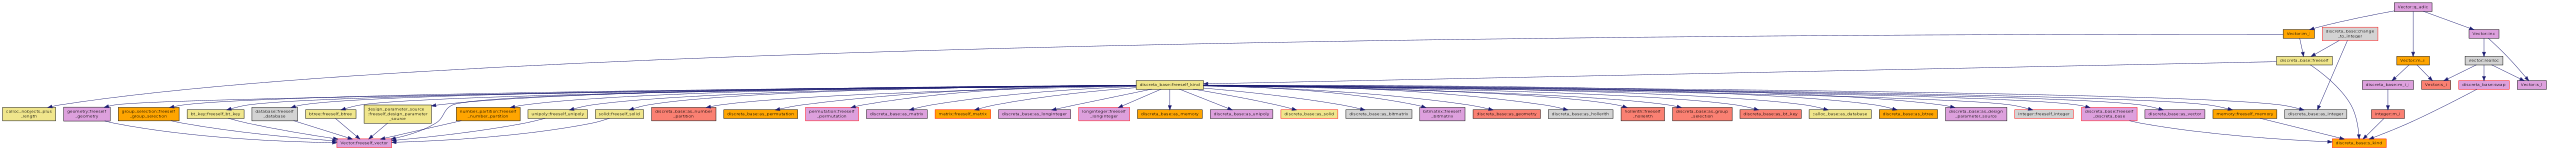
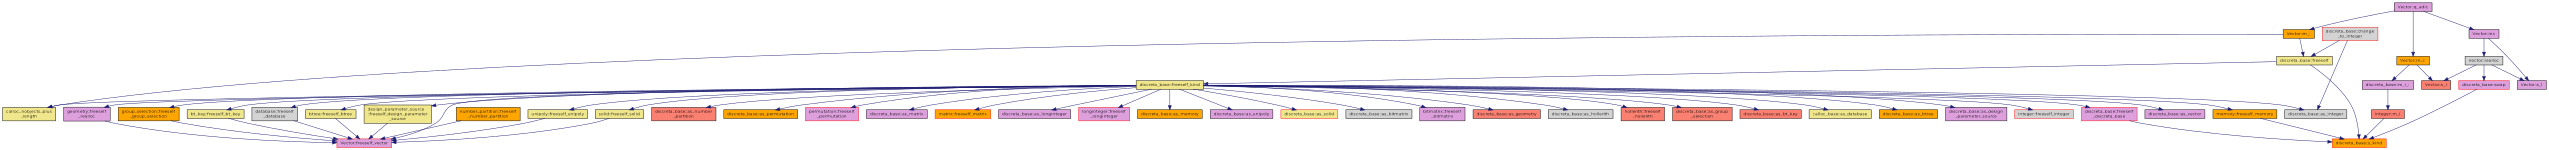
edge "discreta_base::freeself_kind" -> "number_partition::freeself _number_partition": now "discreta_base::freeself_kind" -> "calloc_nobjects_plus _length"
node "geometry::freeself _geometry": label "geometry::freeself _geometry" -> "geometry::freeself _realloc"
